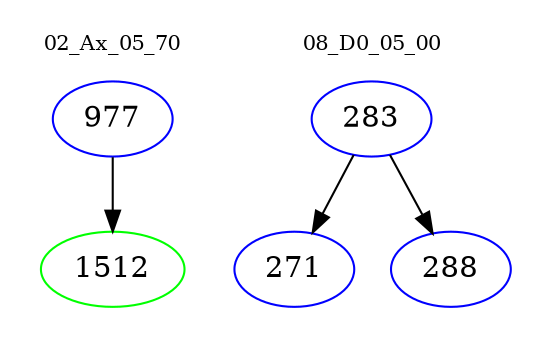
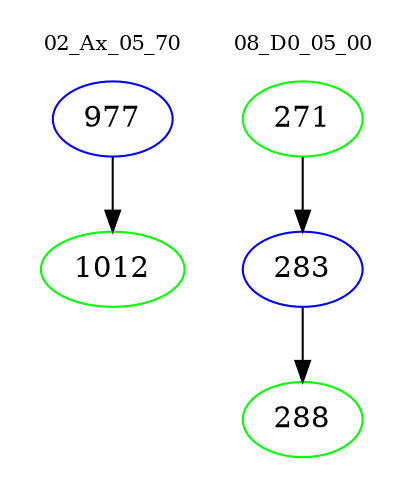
edge "283" -> "271": reversed
node "1512": label "1512" -> "1012"
node "271": color blue -> green
node "288": color blue -> green
